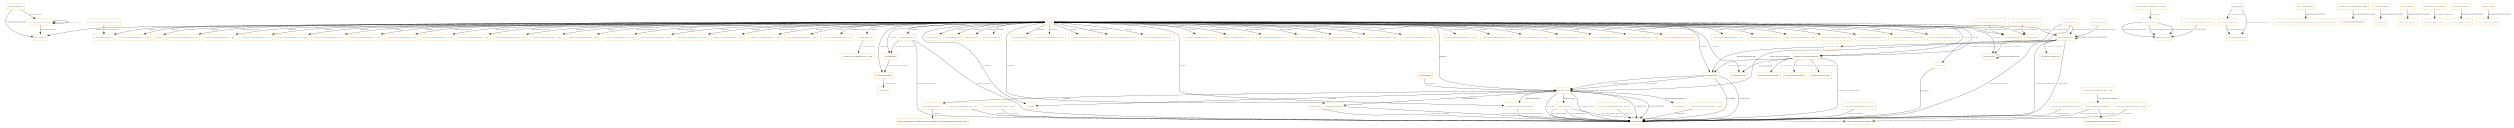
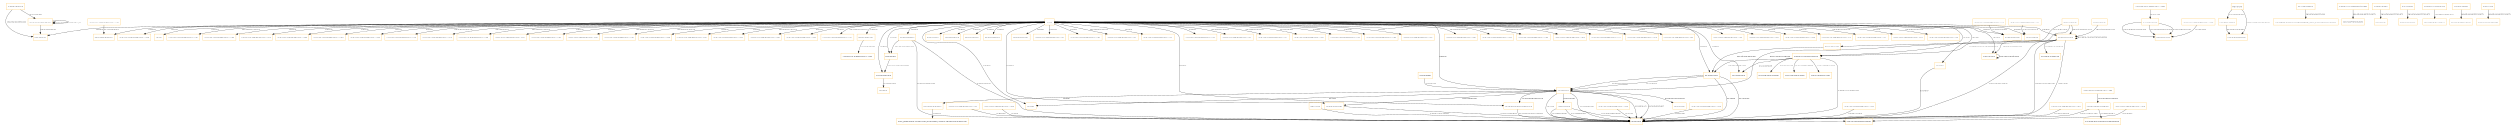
edge "os:Syllabus" -> "dct:BibliographicResource": label "owl:disjointWith" -> "os:learningResource"
